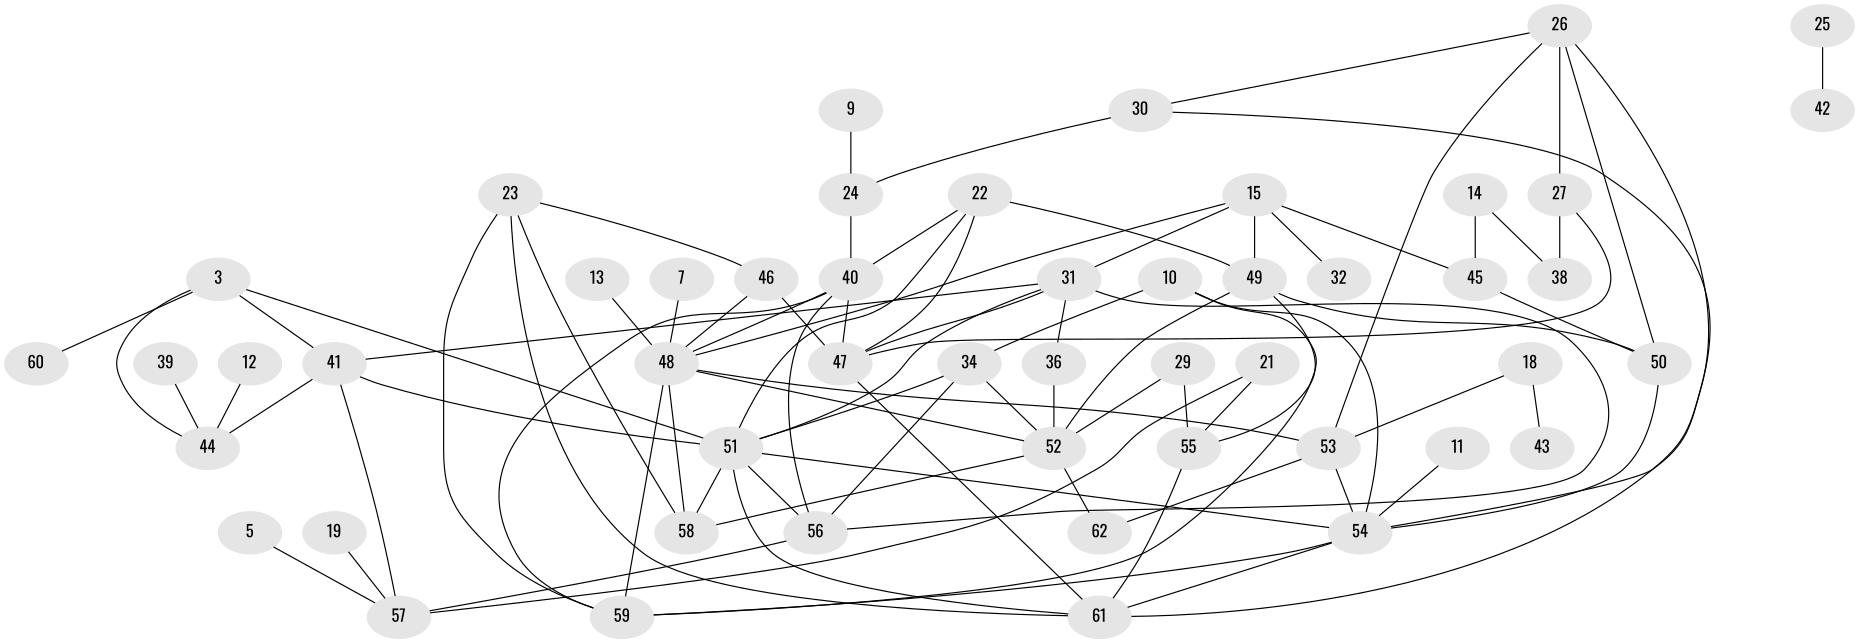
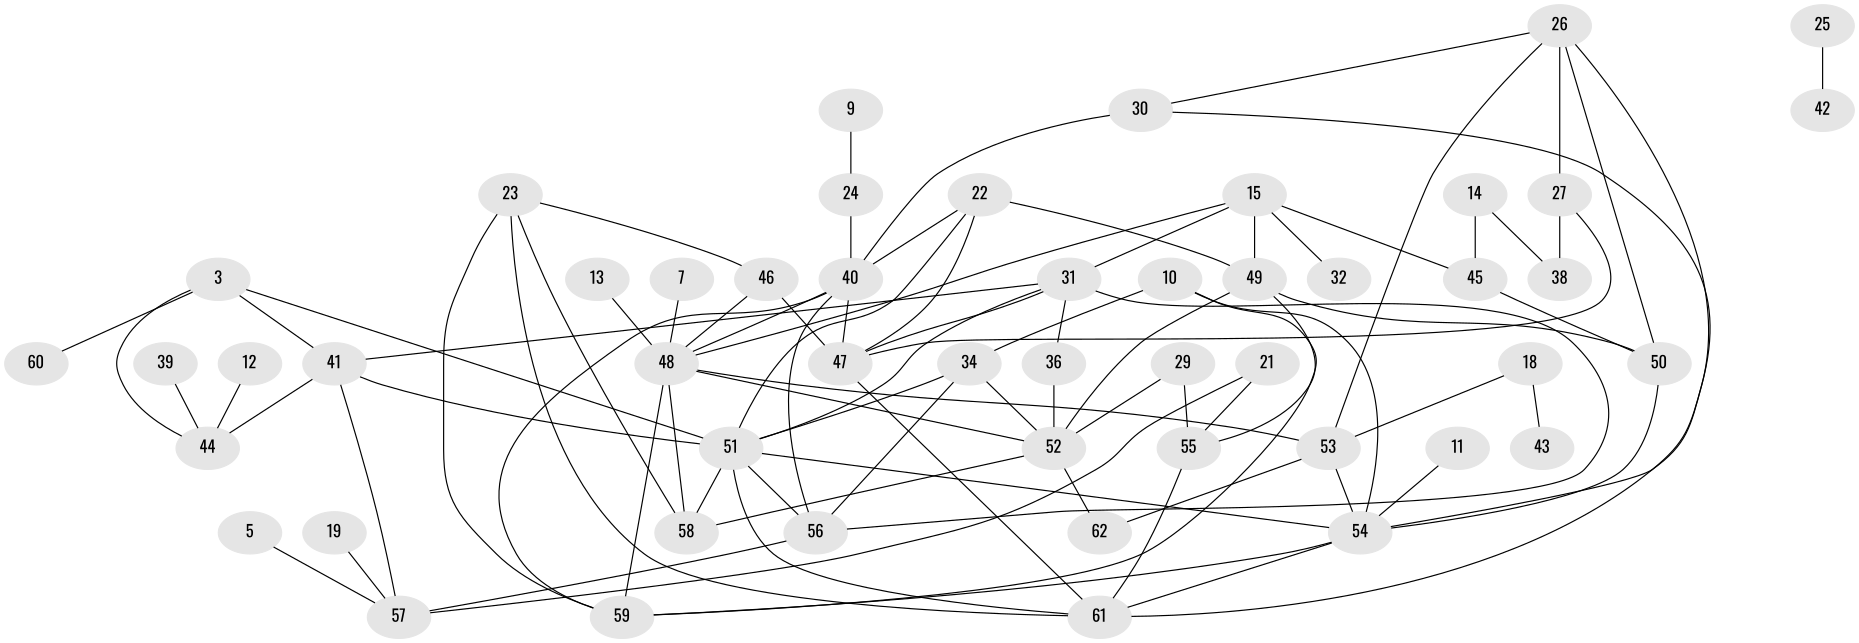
edge "30" -- "24": now "30" -- "40"
